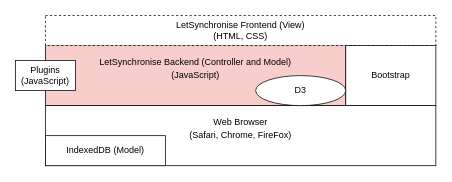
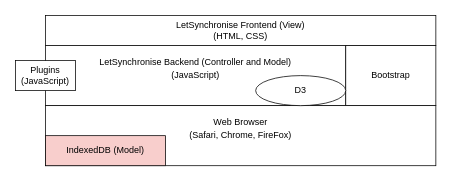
node "LetSynchronise Frontend (View) (HTML, CSS)": style dashed -> solid
node "LetSynchronise Backend (Controller and Model) (JavaScript)": fillcolor #f8cecc -> #ffffff
node "IndexedDB (Model)": fillcolor #ffffff -> #f8cecc
